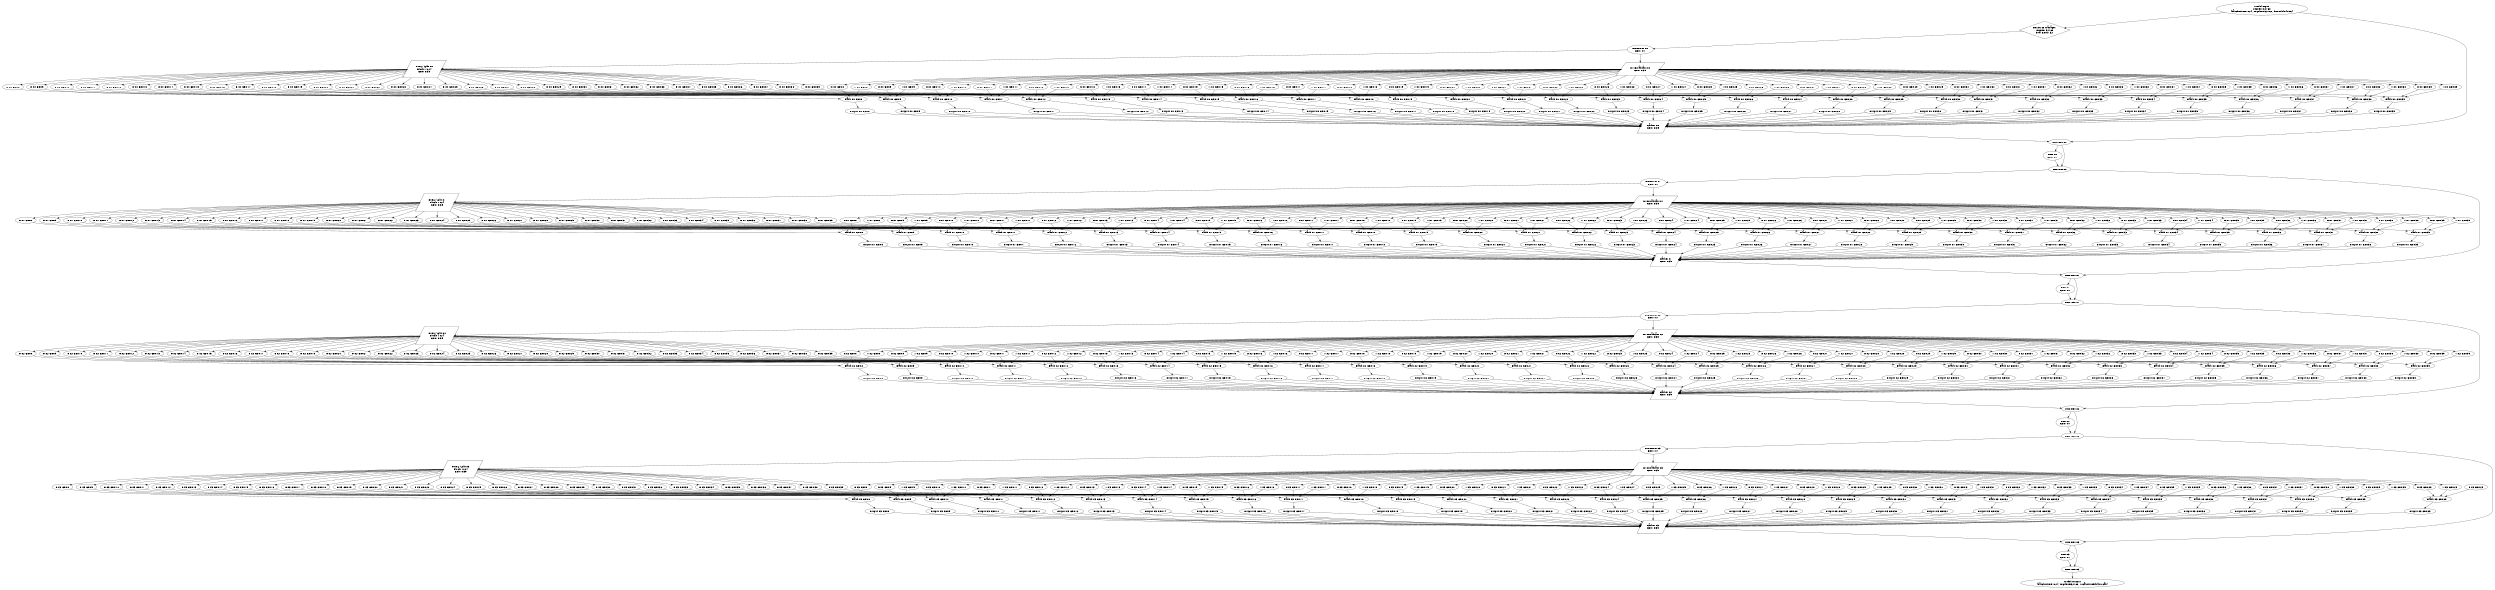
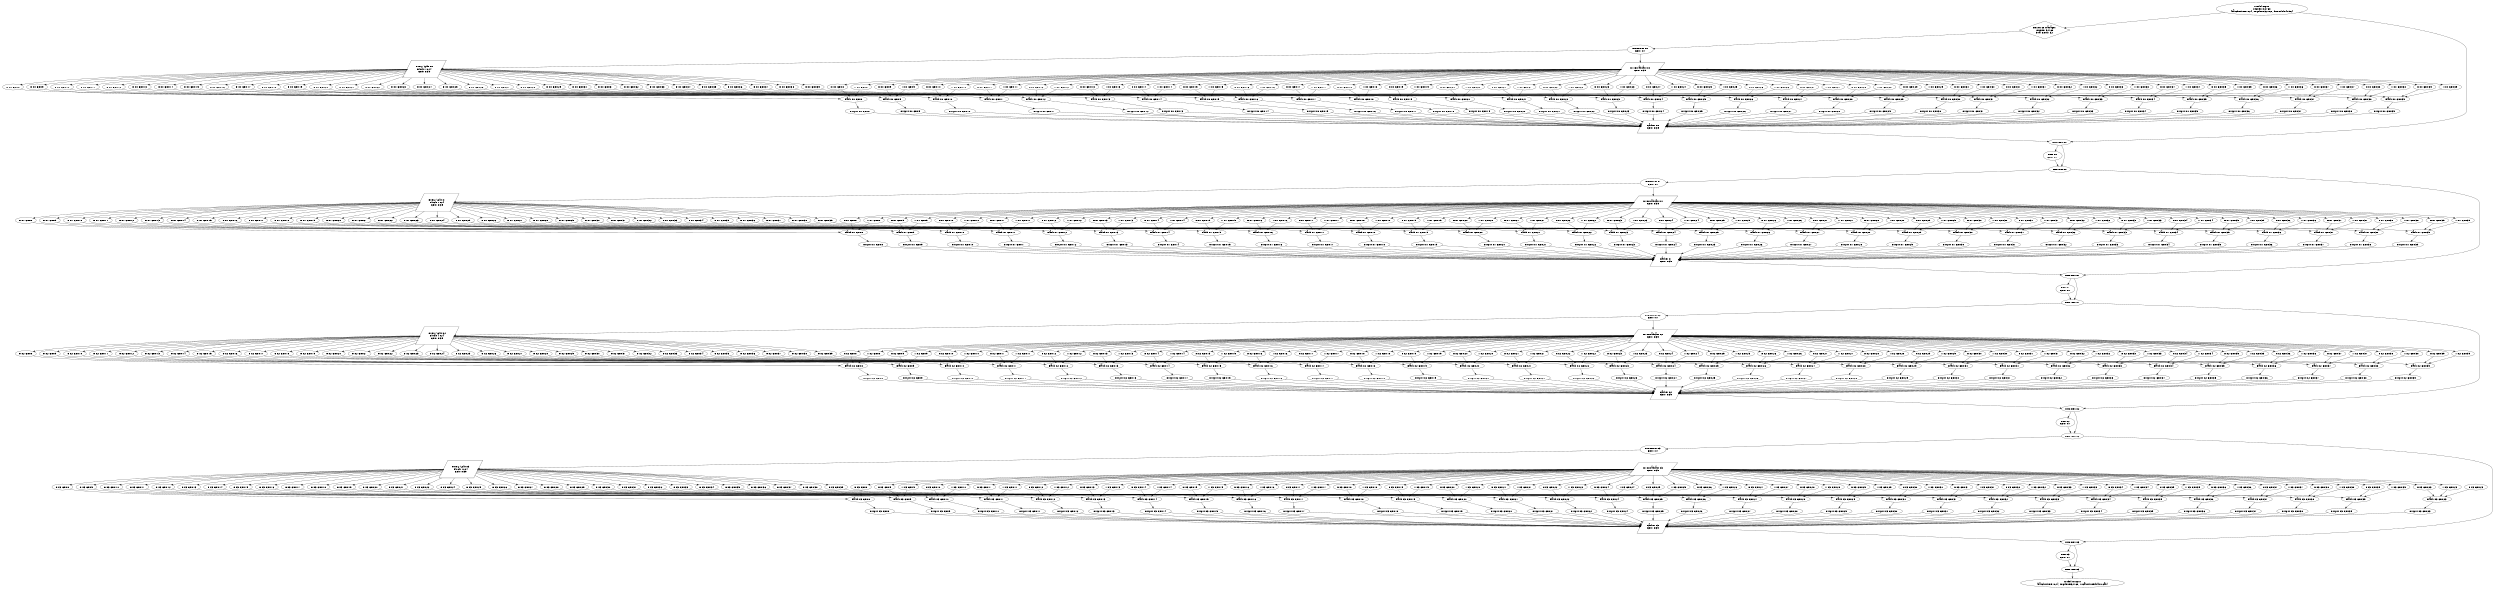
edge "Pre-Norm L3 GPU: 0-7" -> "KV Broadcast L3 GPU: 8-39": removed
